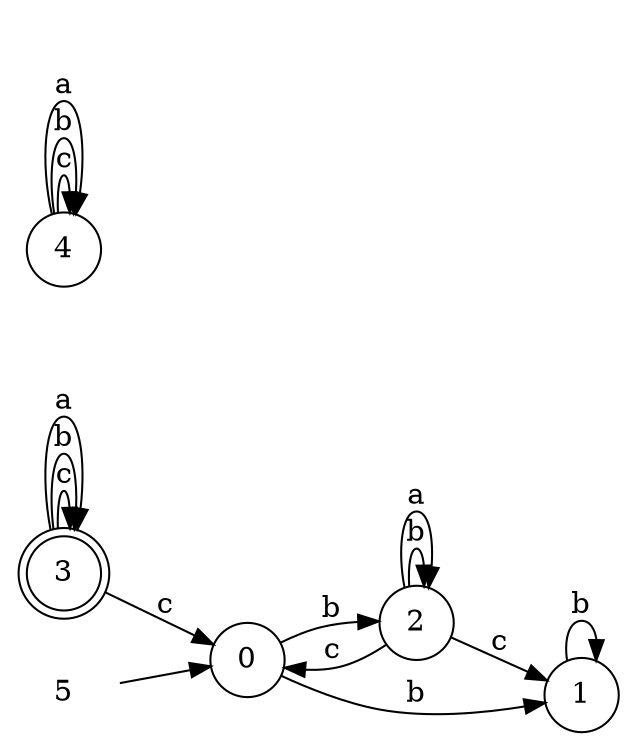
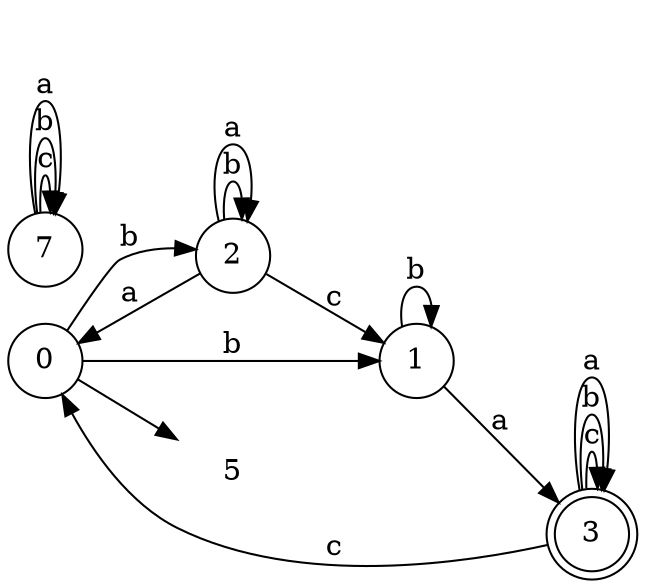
node "4": label "4" -> "7"
edge "1" -> "3": added, label "a"
edge "2" -> "0": label "c" -> "a"
edge "5" -> "0": reversed
